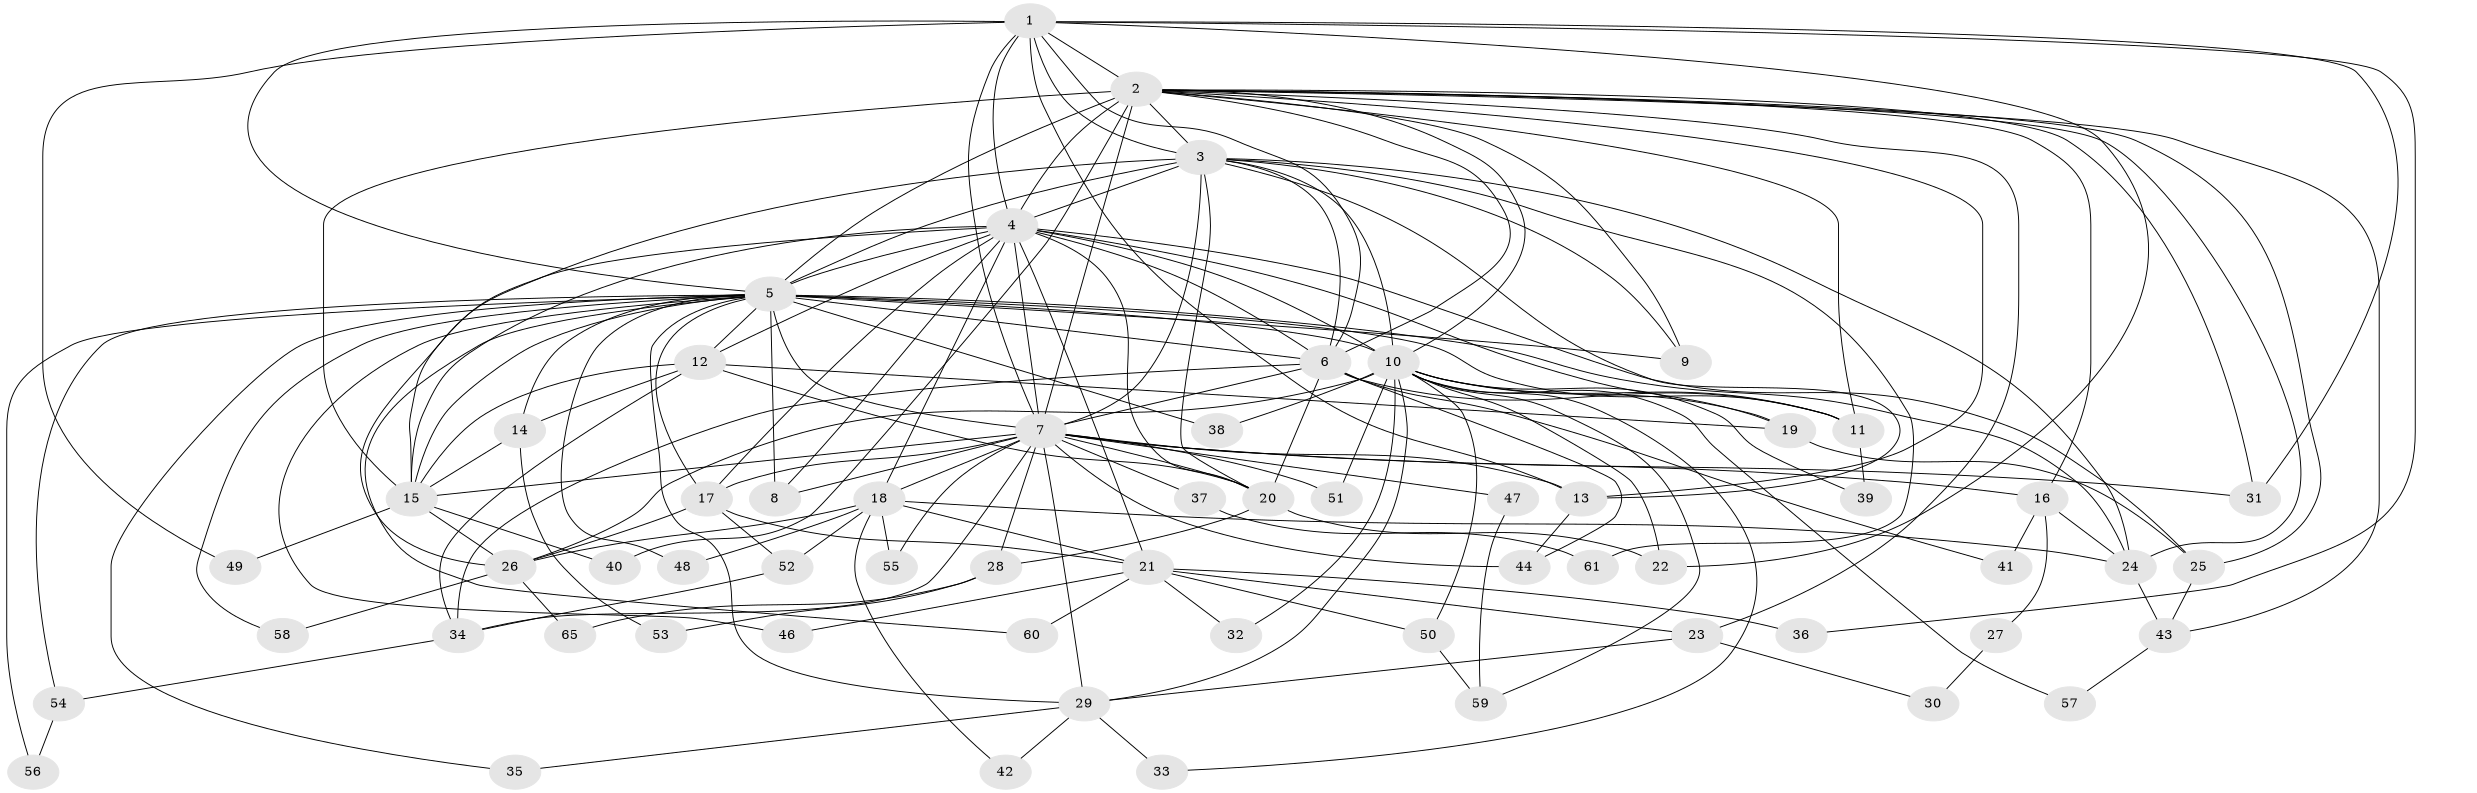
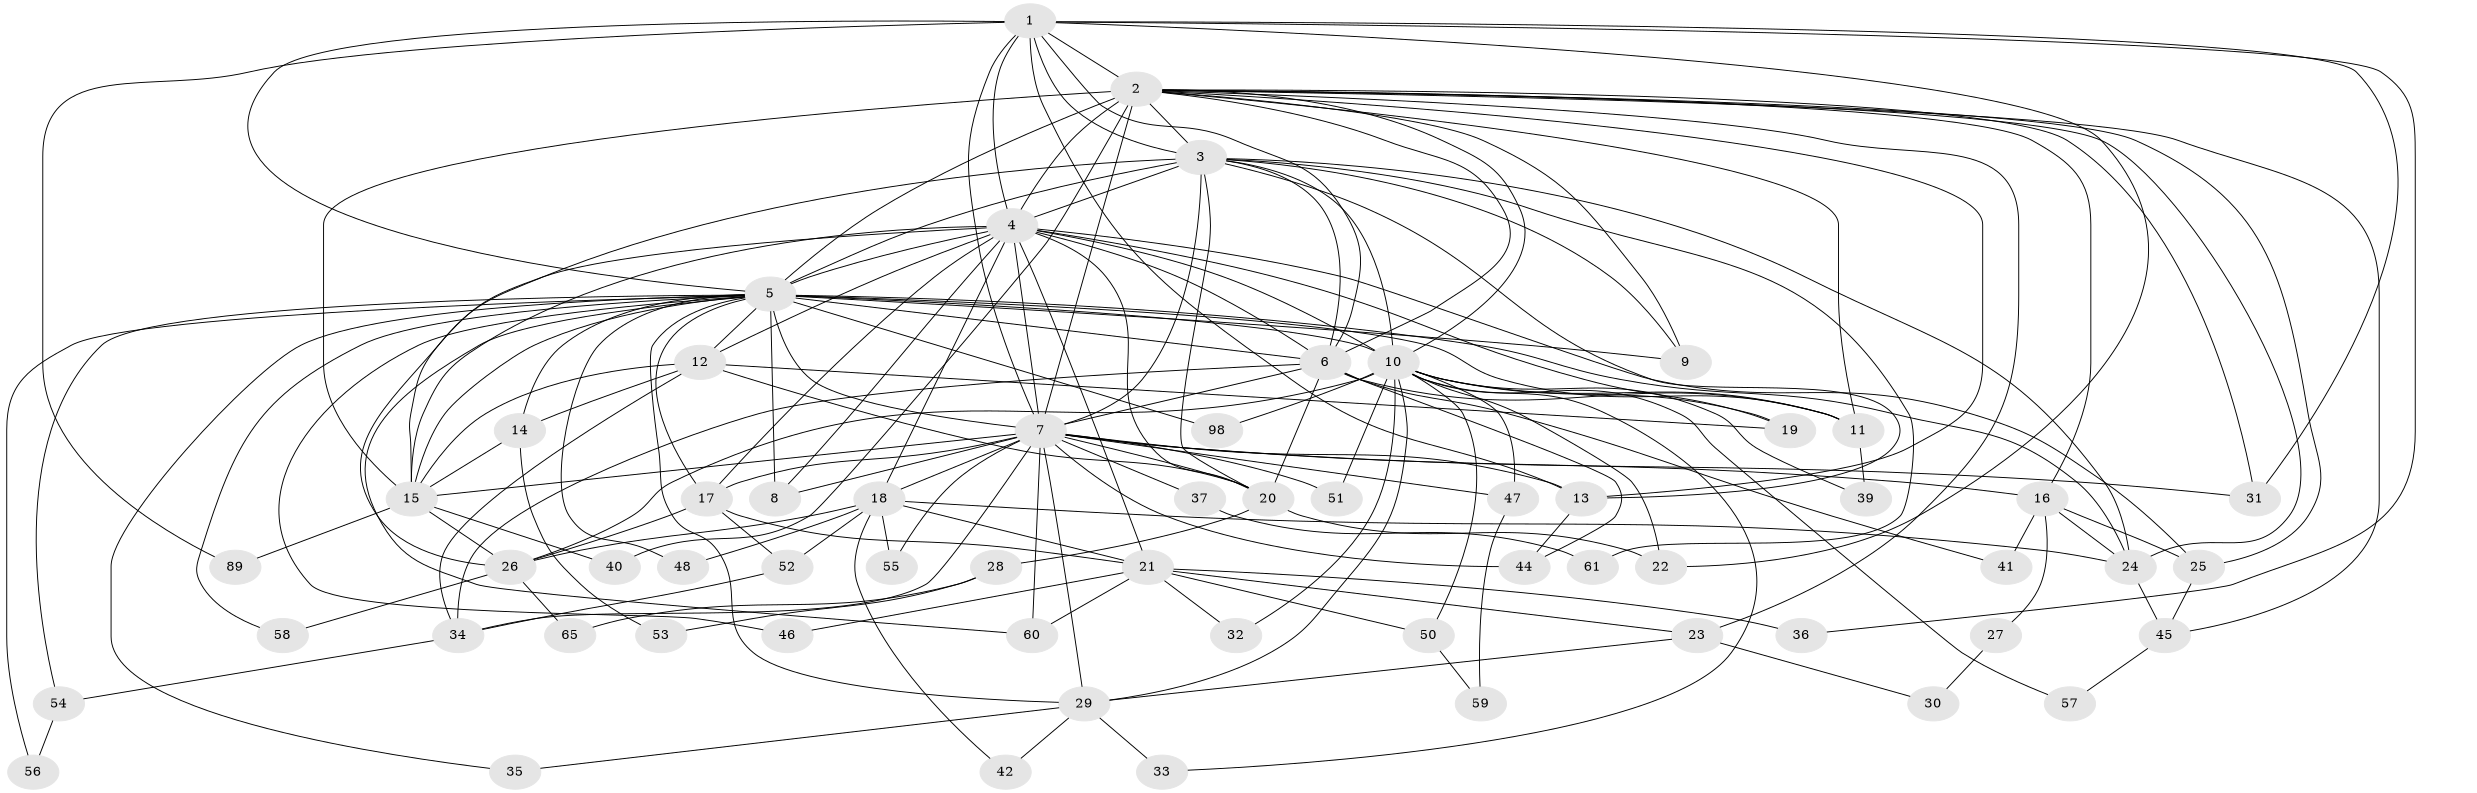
node "38": label "38" -> "98"
edge "19" -- "25": now "16" -- "25"
edge "7" -- "28": now "7" -- "60"
edge "10" -- "59": now "10" -- "47"
node "49": label "49" -> "89"
node "43": label "43" -> "45"
